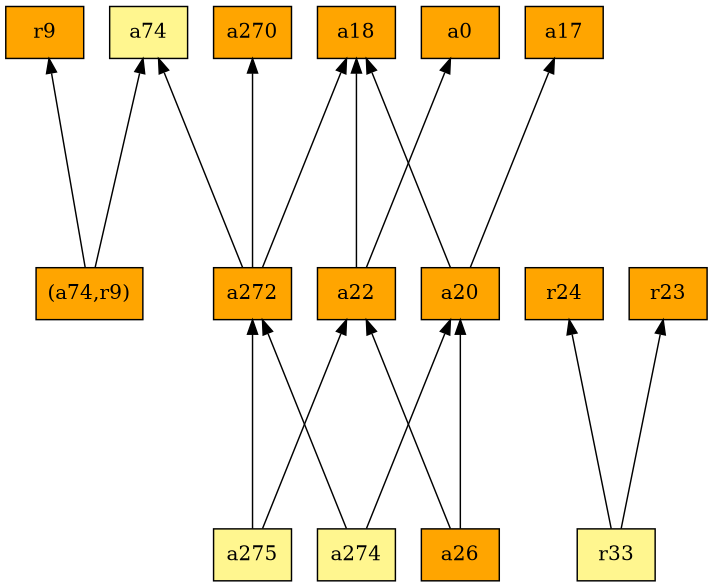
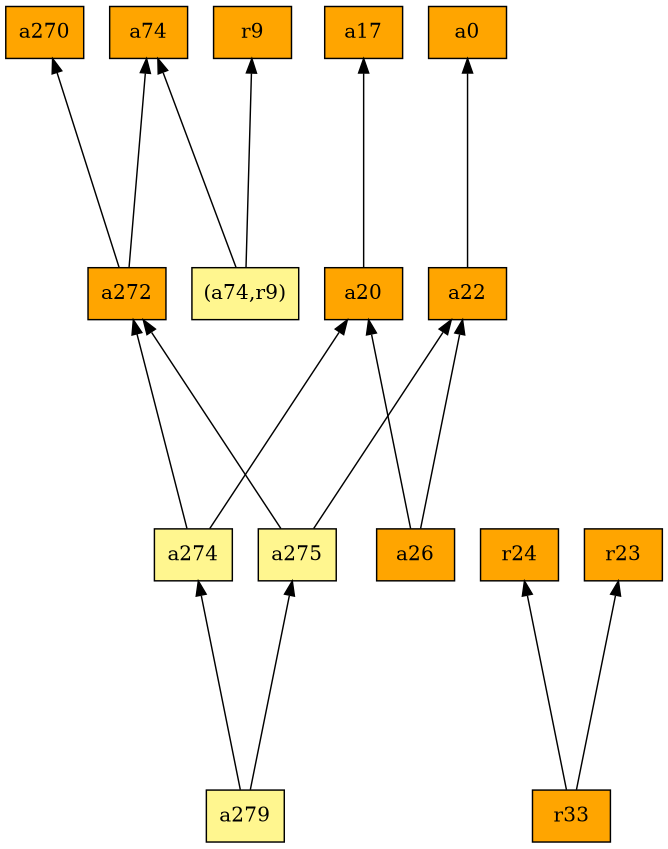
node "a74": fillcolor khaki1 -> orange
node "a18": removed
node "(a74,r9)": fillcolor orange -> khaki1
node "r33": fillcolor khaki1 -> orange
node "a279": added
